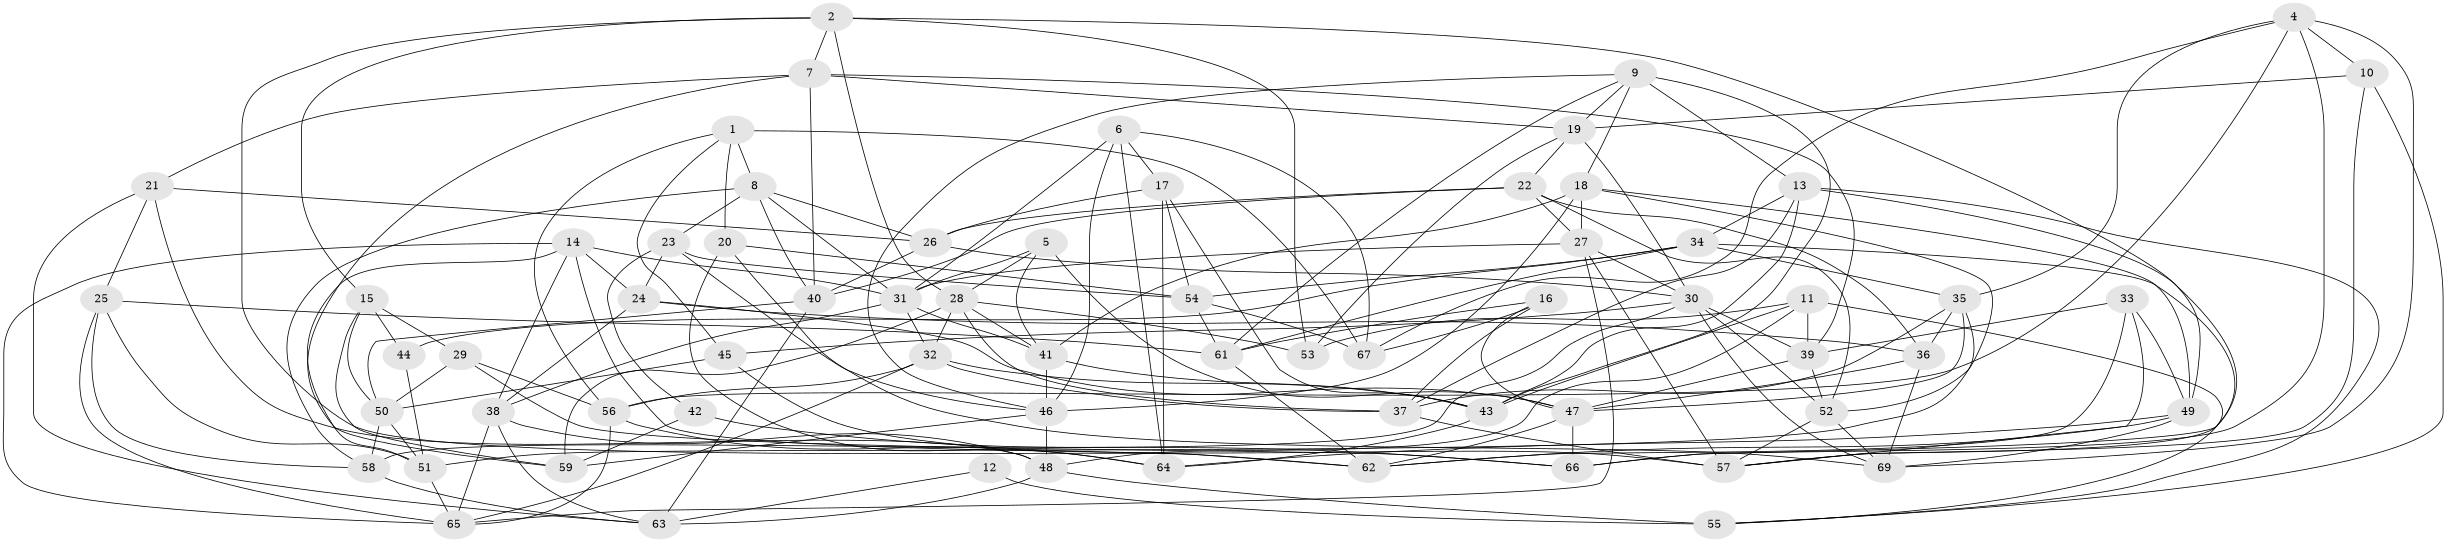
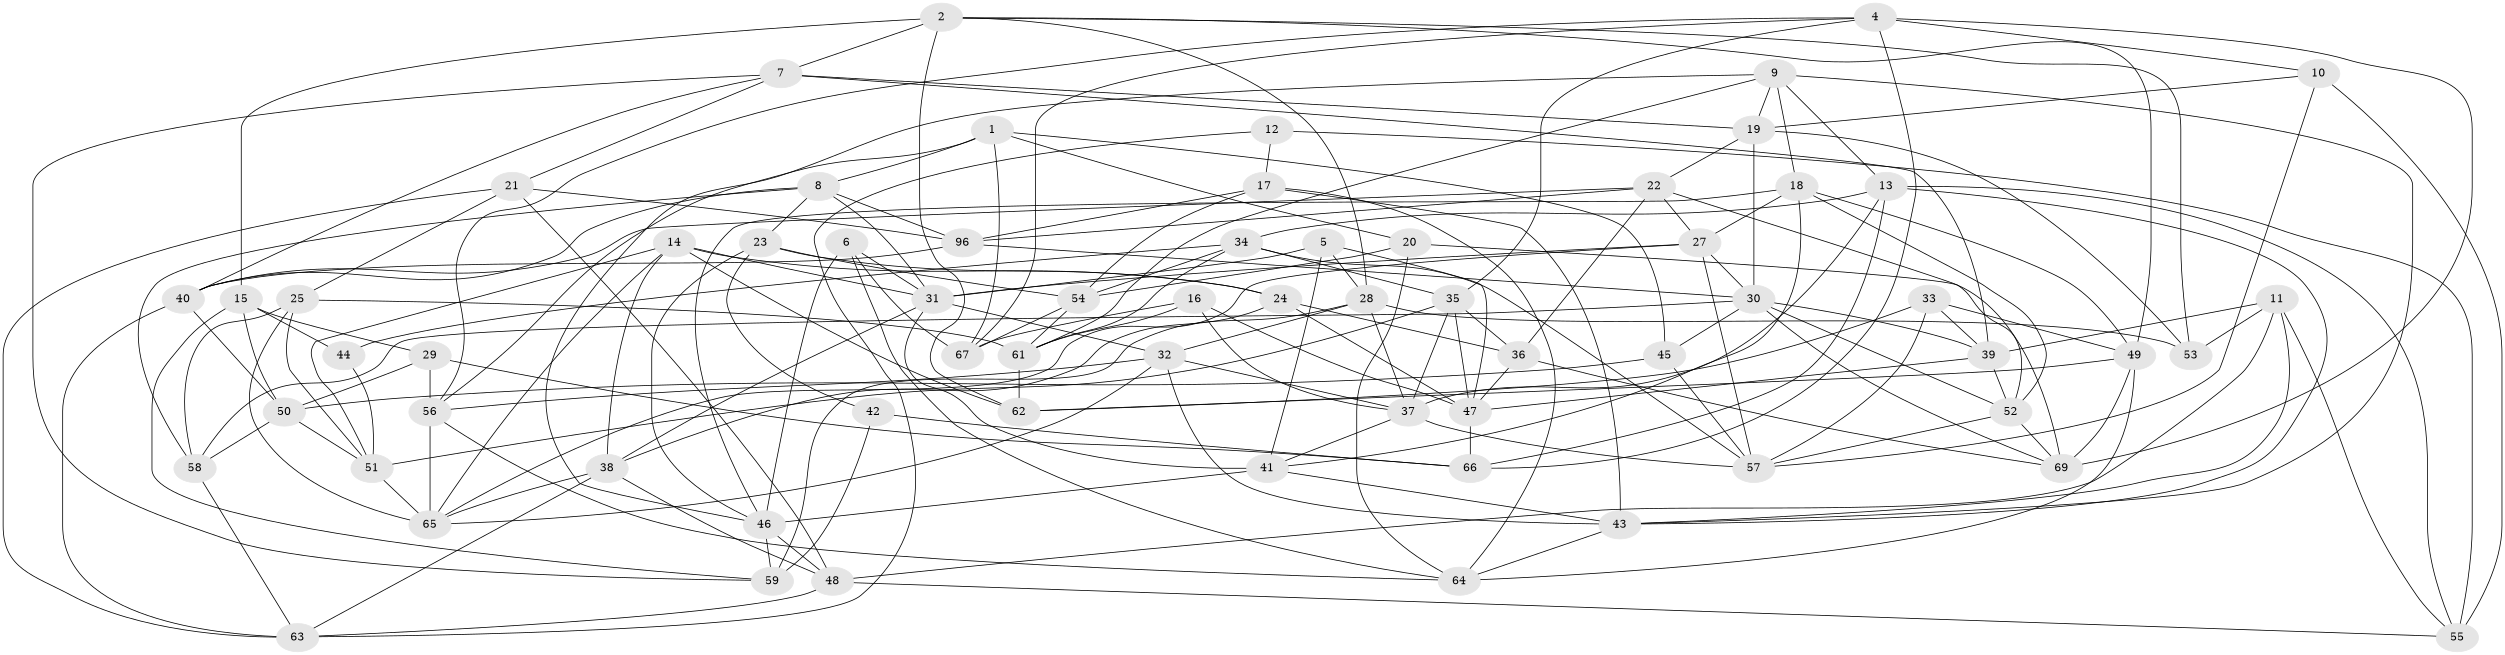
edge "6" -- "17": now "12" -- "17"
node "26": label "26" -> "96"
edge "28" -- "41": now "37" -- "41"
edge "47" -- "62": removed
